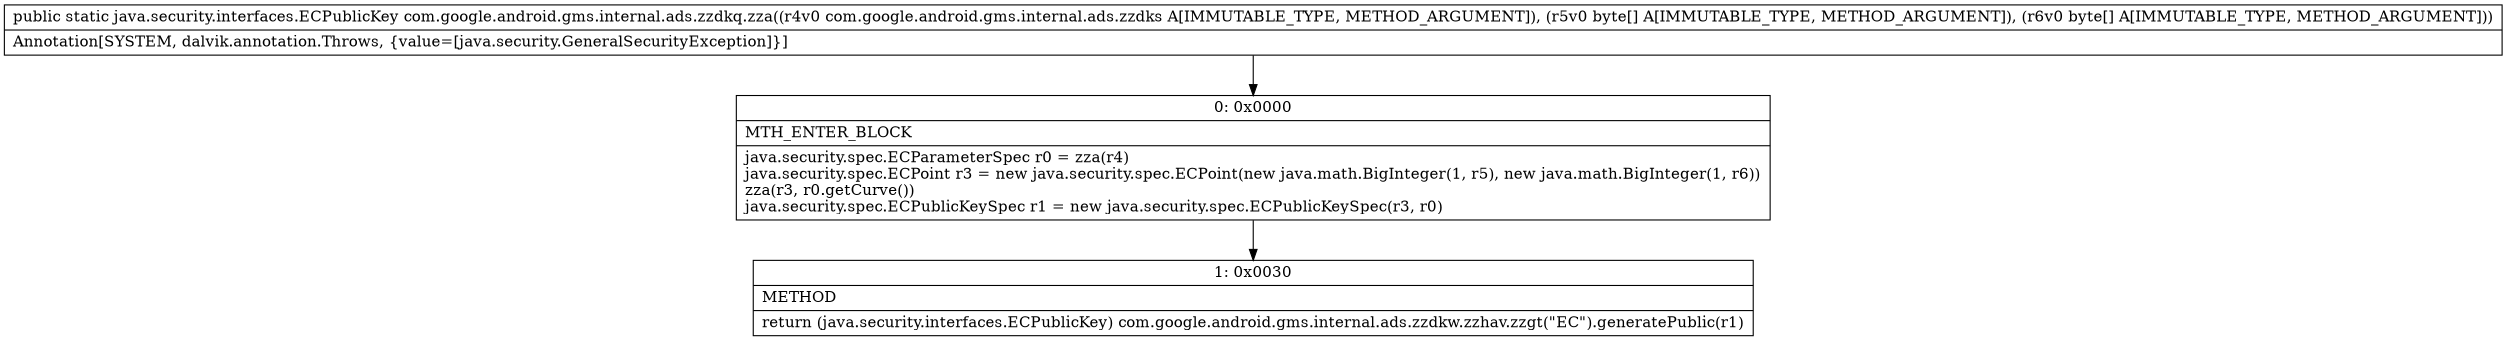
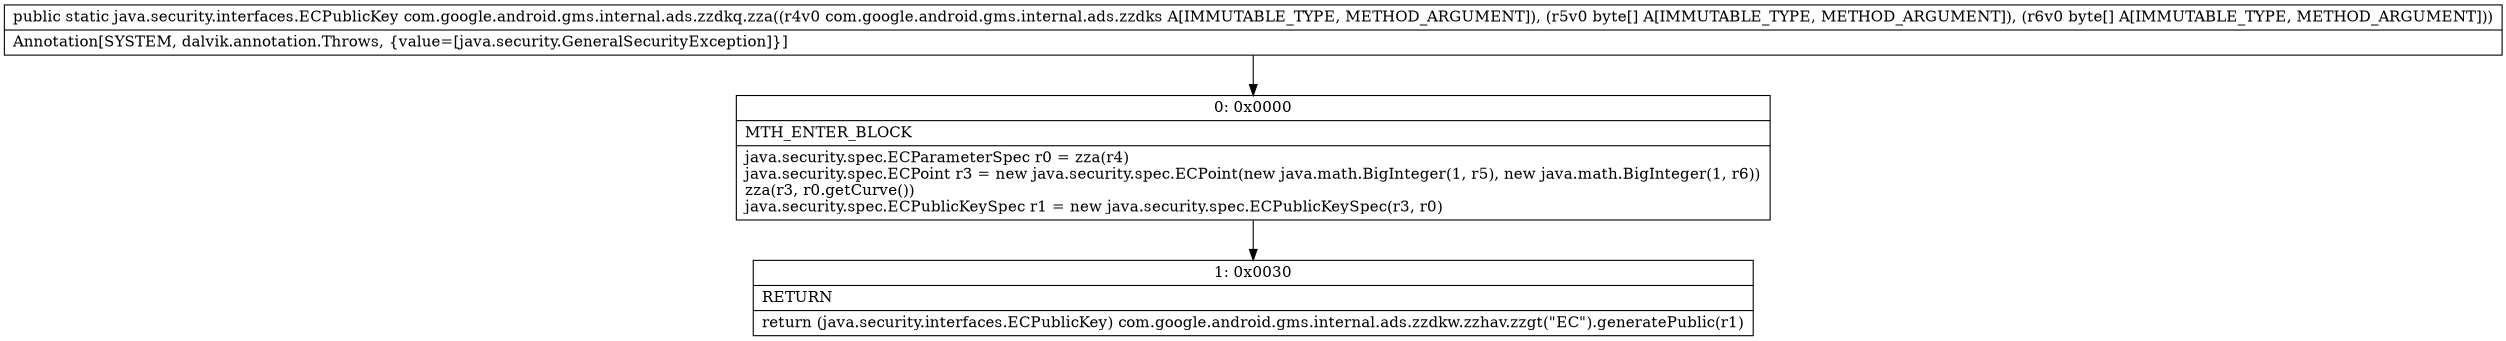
node "1: 0x0030": text "METHOD" -> "RETURN"
